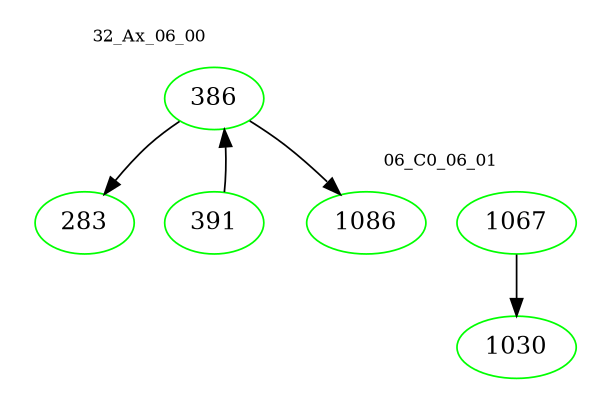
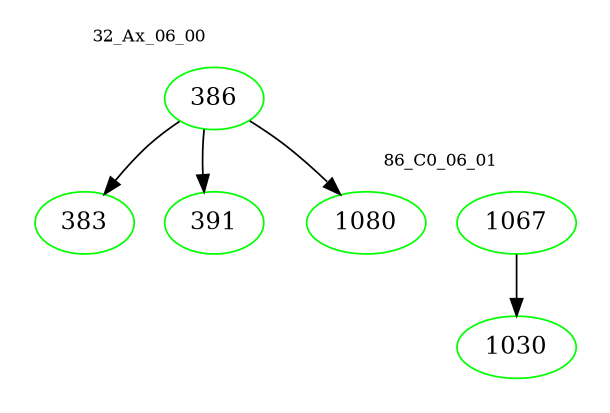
cluster "06_C0_06_01": label "06_C0_06_01" -> "86_C0_06_01"
edge "391" -> "386": reversed
node "283": label "283" -> "383"
node "1086": label "1086" -> "1080"
